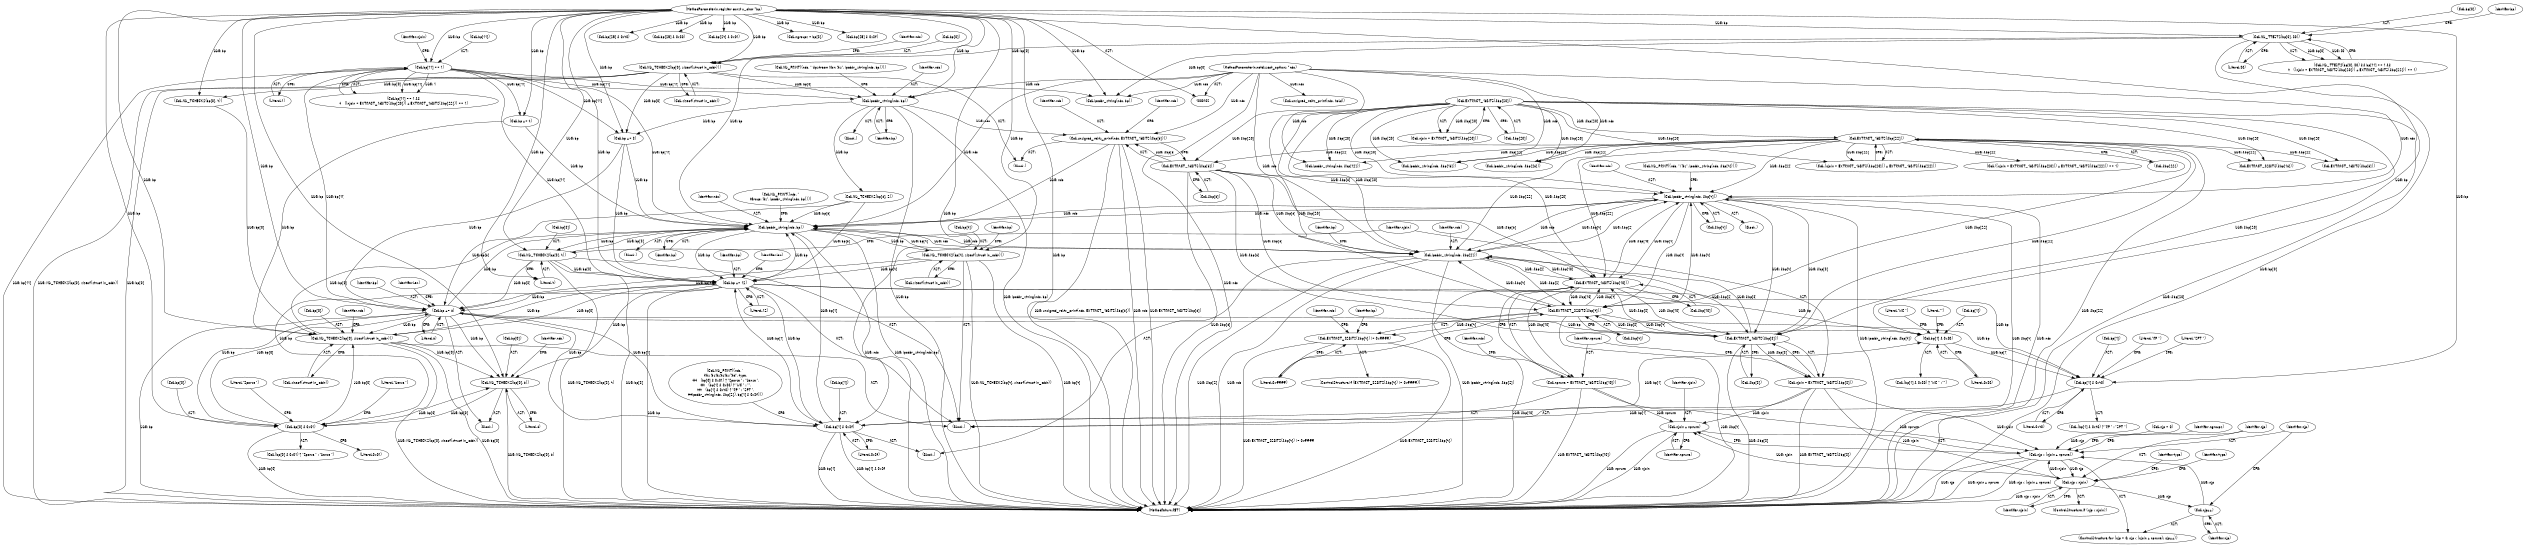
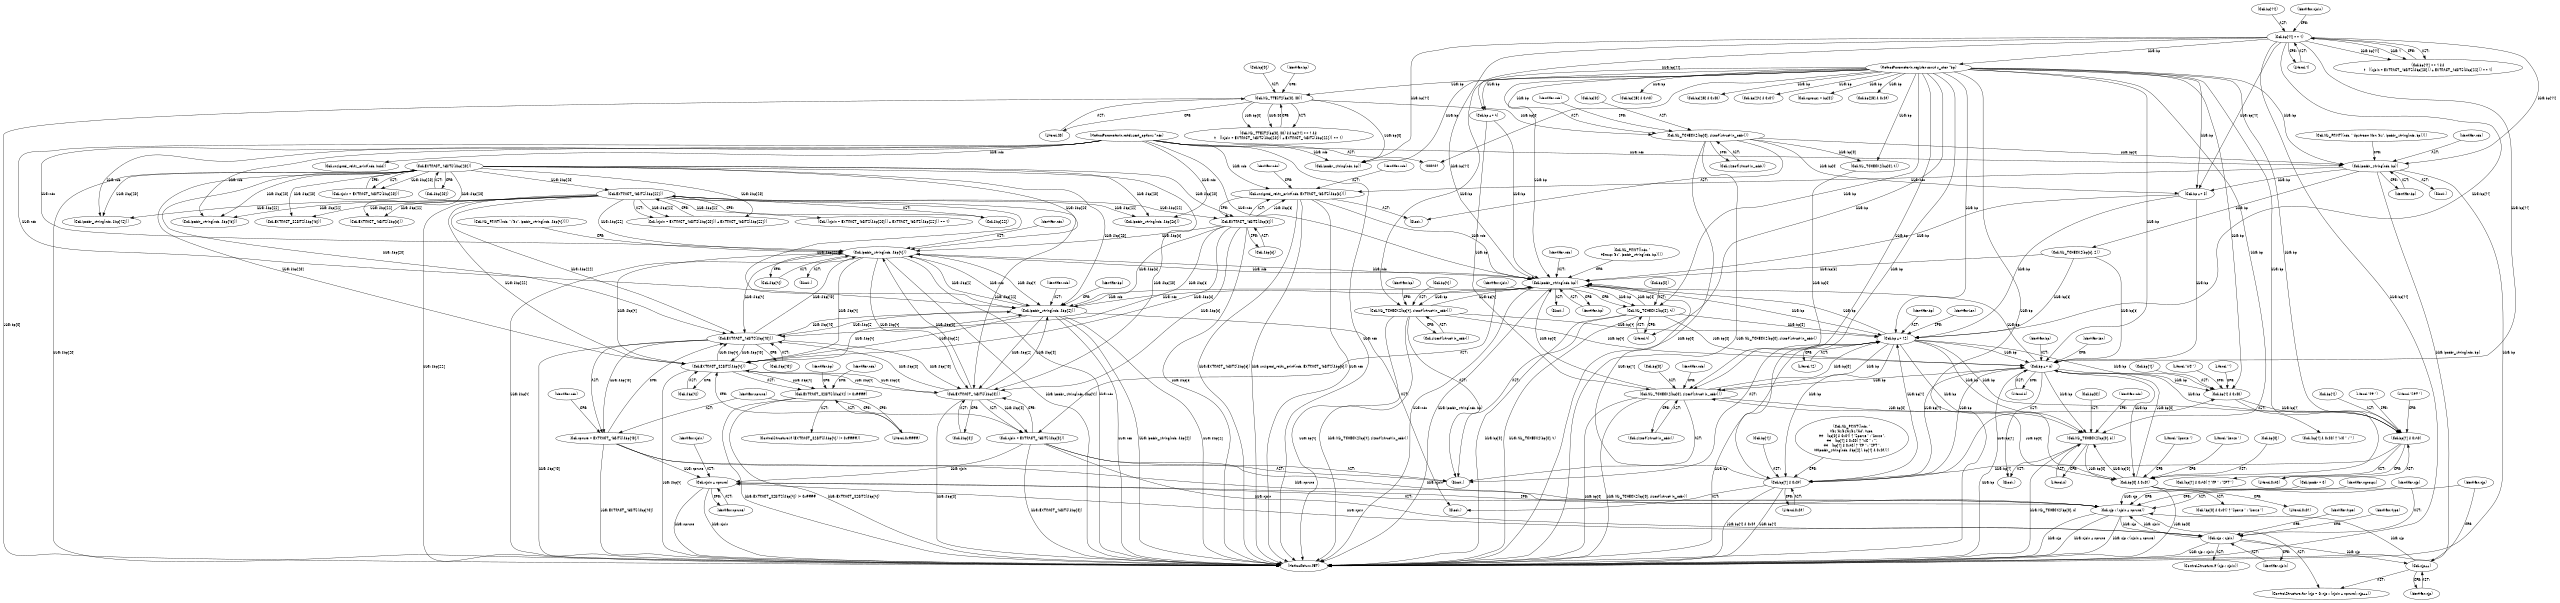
edge "(MethodParameterIn,register const u_char *bp)" -> "(Call,bp[11] == 1)": reversed
node "(Literal,0x80)": removed
node "(Call,njp = 0)": label "(Call,njp = 0)" -> "(Call,ipaddr = 0)"
